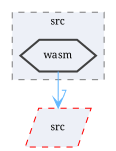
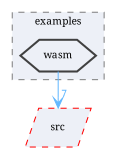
cluster "src": label "src" -> "examples"
